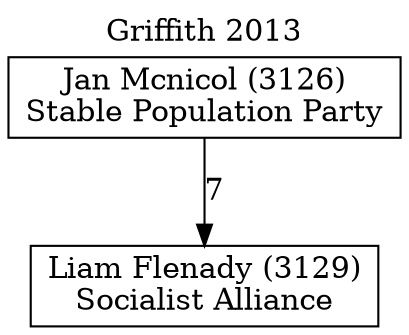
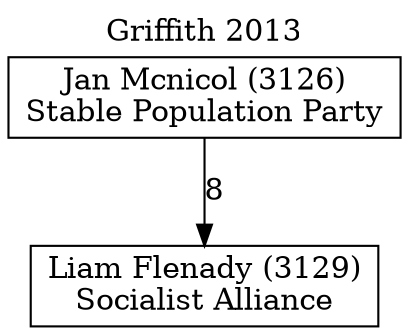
edge "Jan Mcnicol (3126) Stable Population Party" -> "Liam Flenady (3129) Socialist Alliance": label "7" -> "8"
